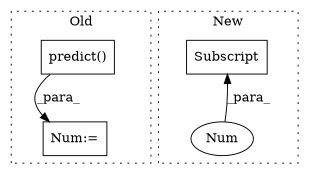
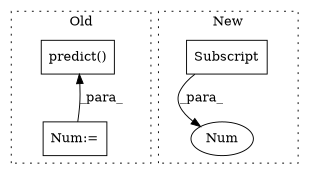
edge "predict()" -> "Num:=": reversed
edge "Num" -> "Subscript": reversed
